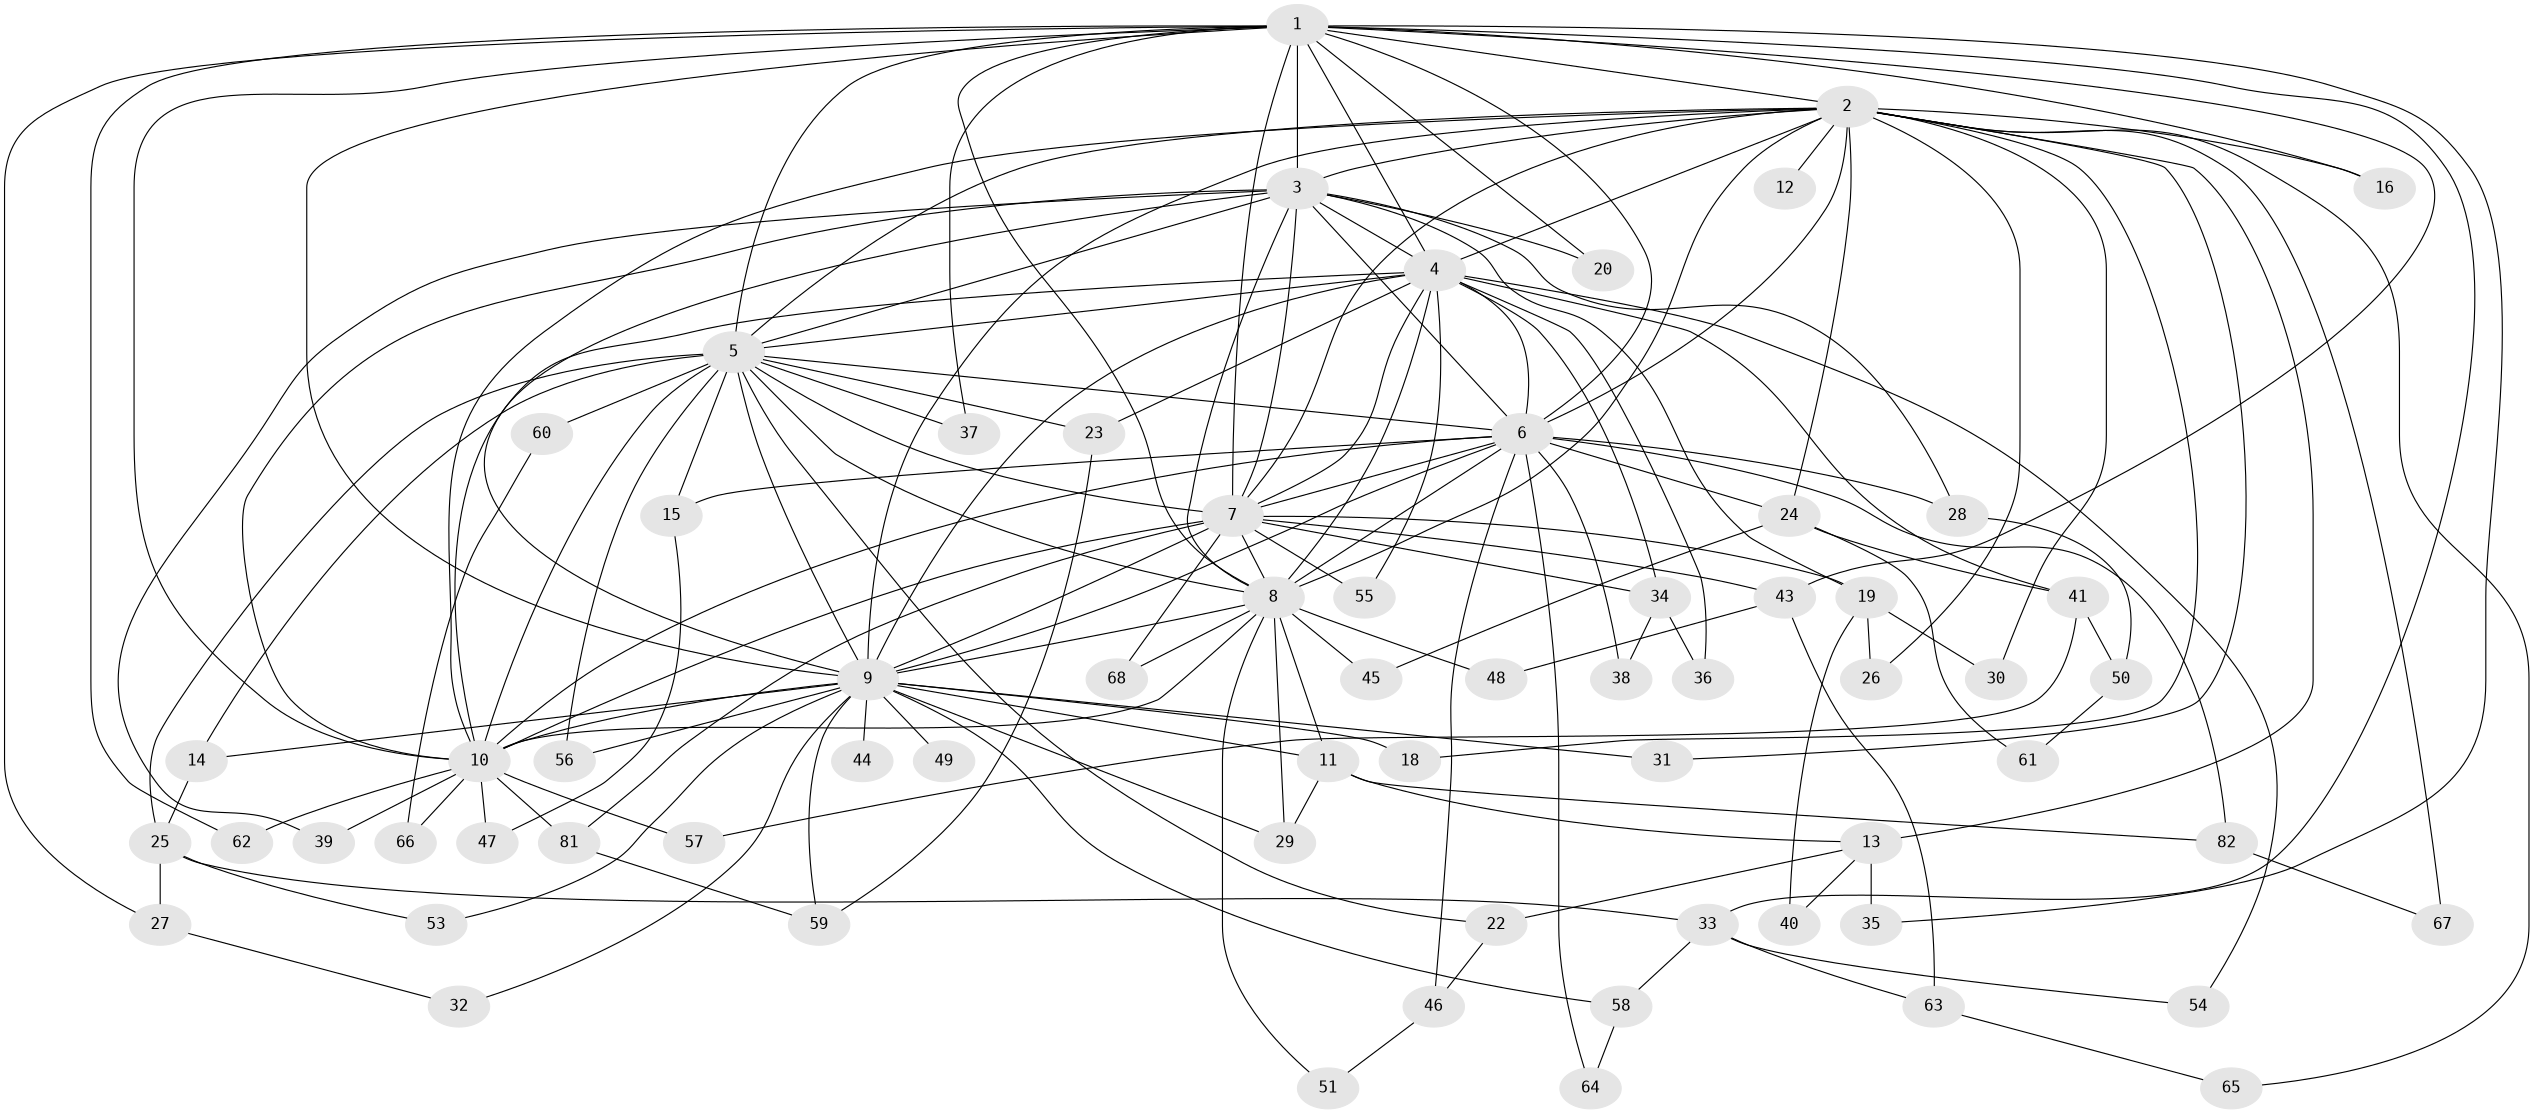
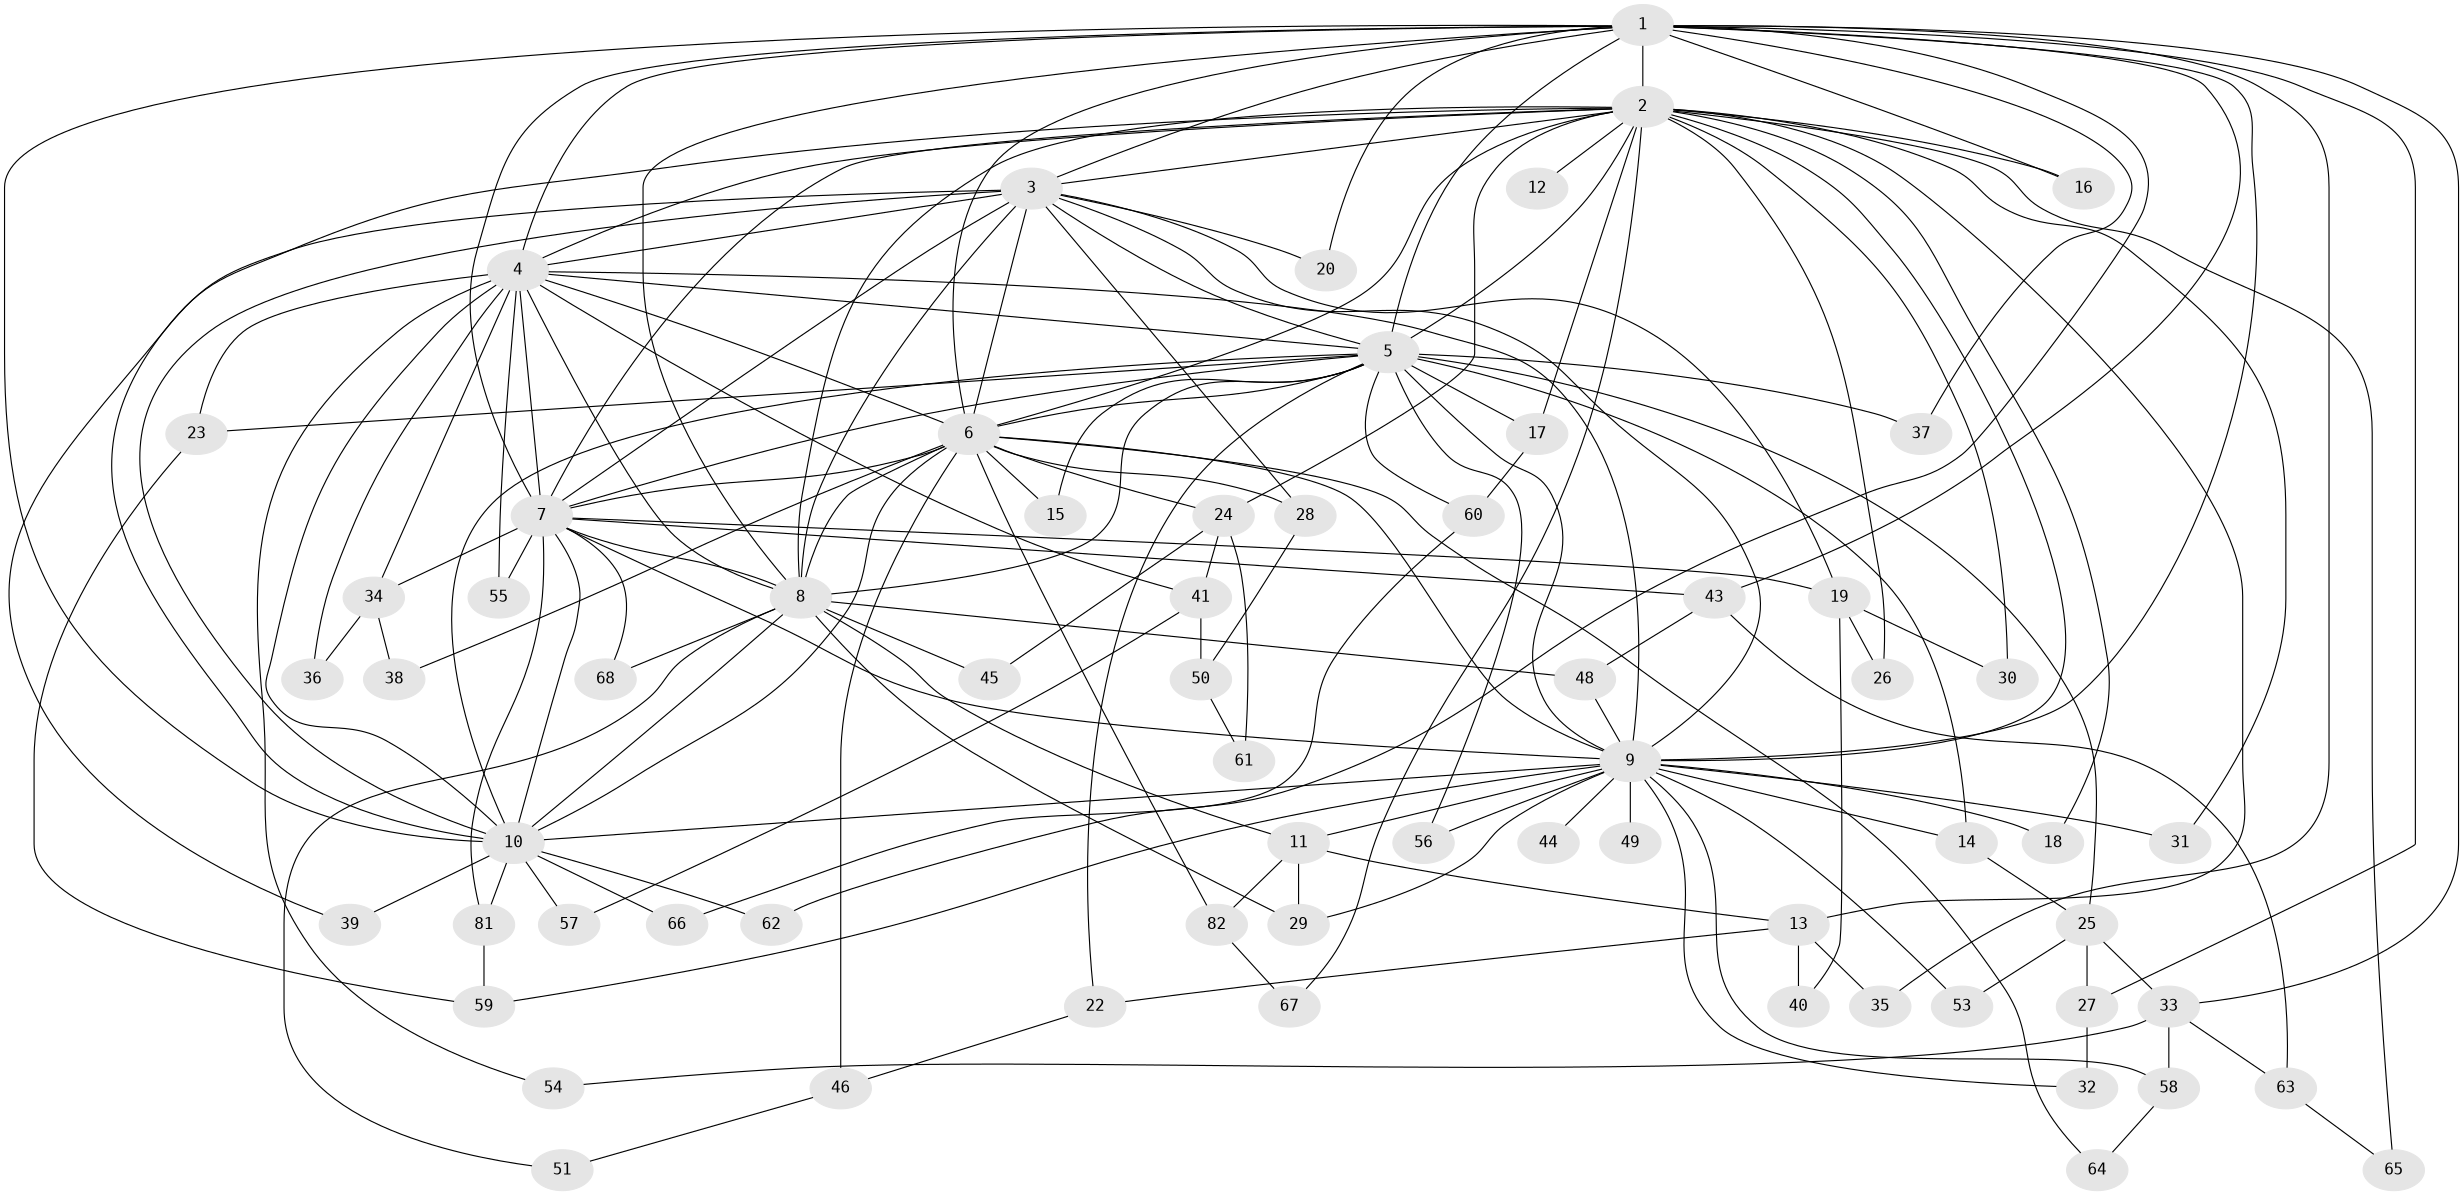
node "17": added
edge "8" -- "9": now "48" -- "9"
node "47": removed
